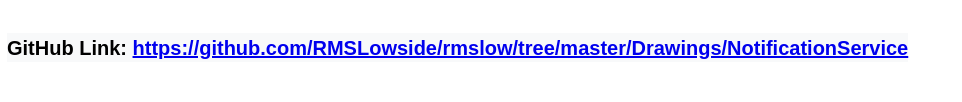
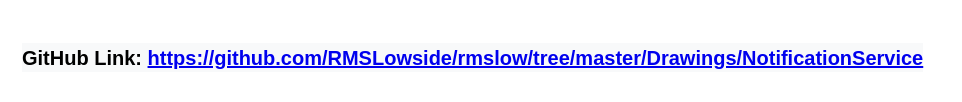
node "GitHub Link: https://github.com/RMSLowside/rmslow/tree/master/Drawings/NotificationService": moved (466, 41) -> (481, 51)
